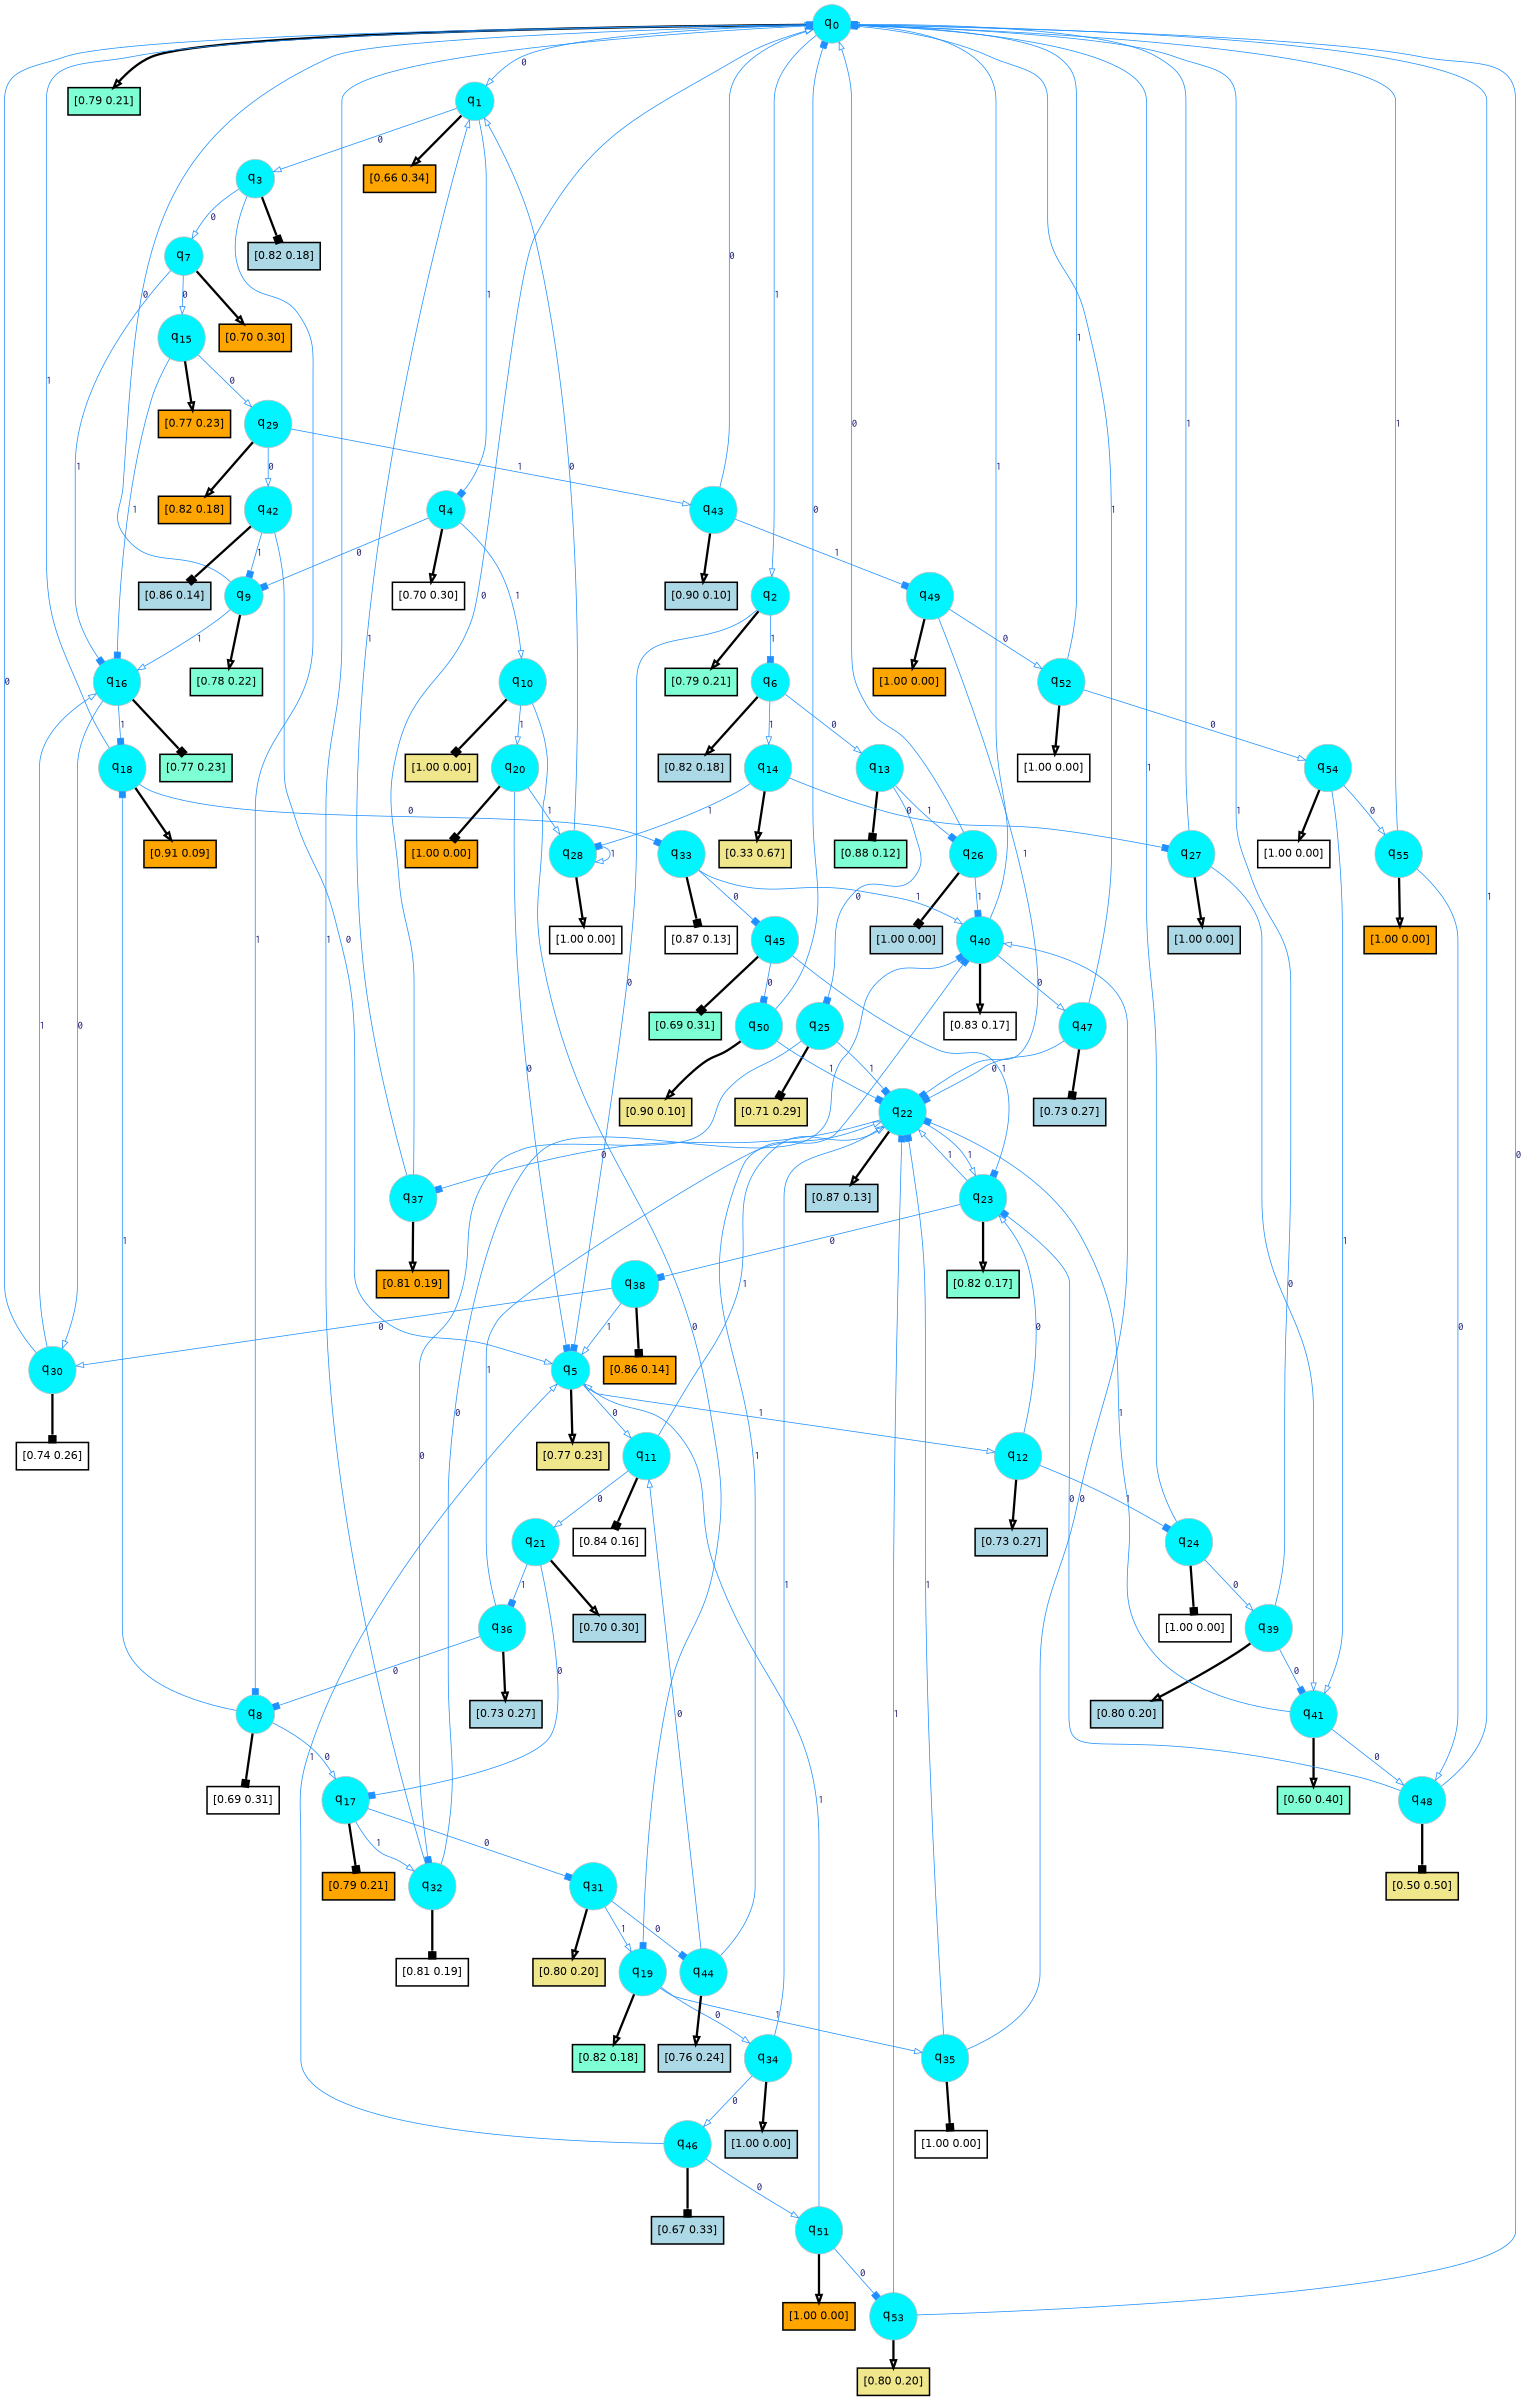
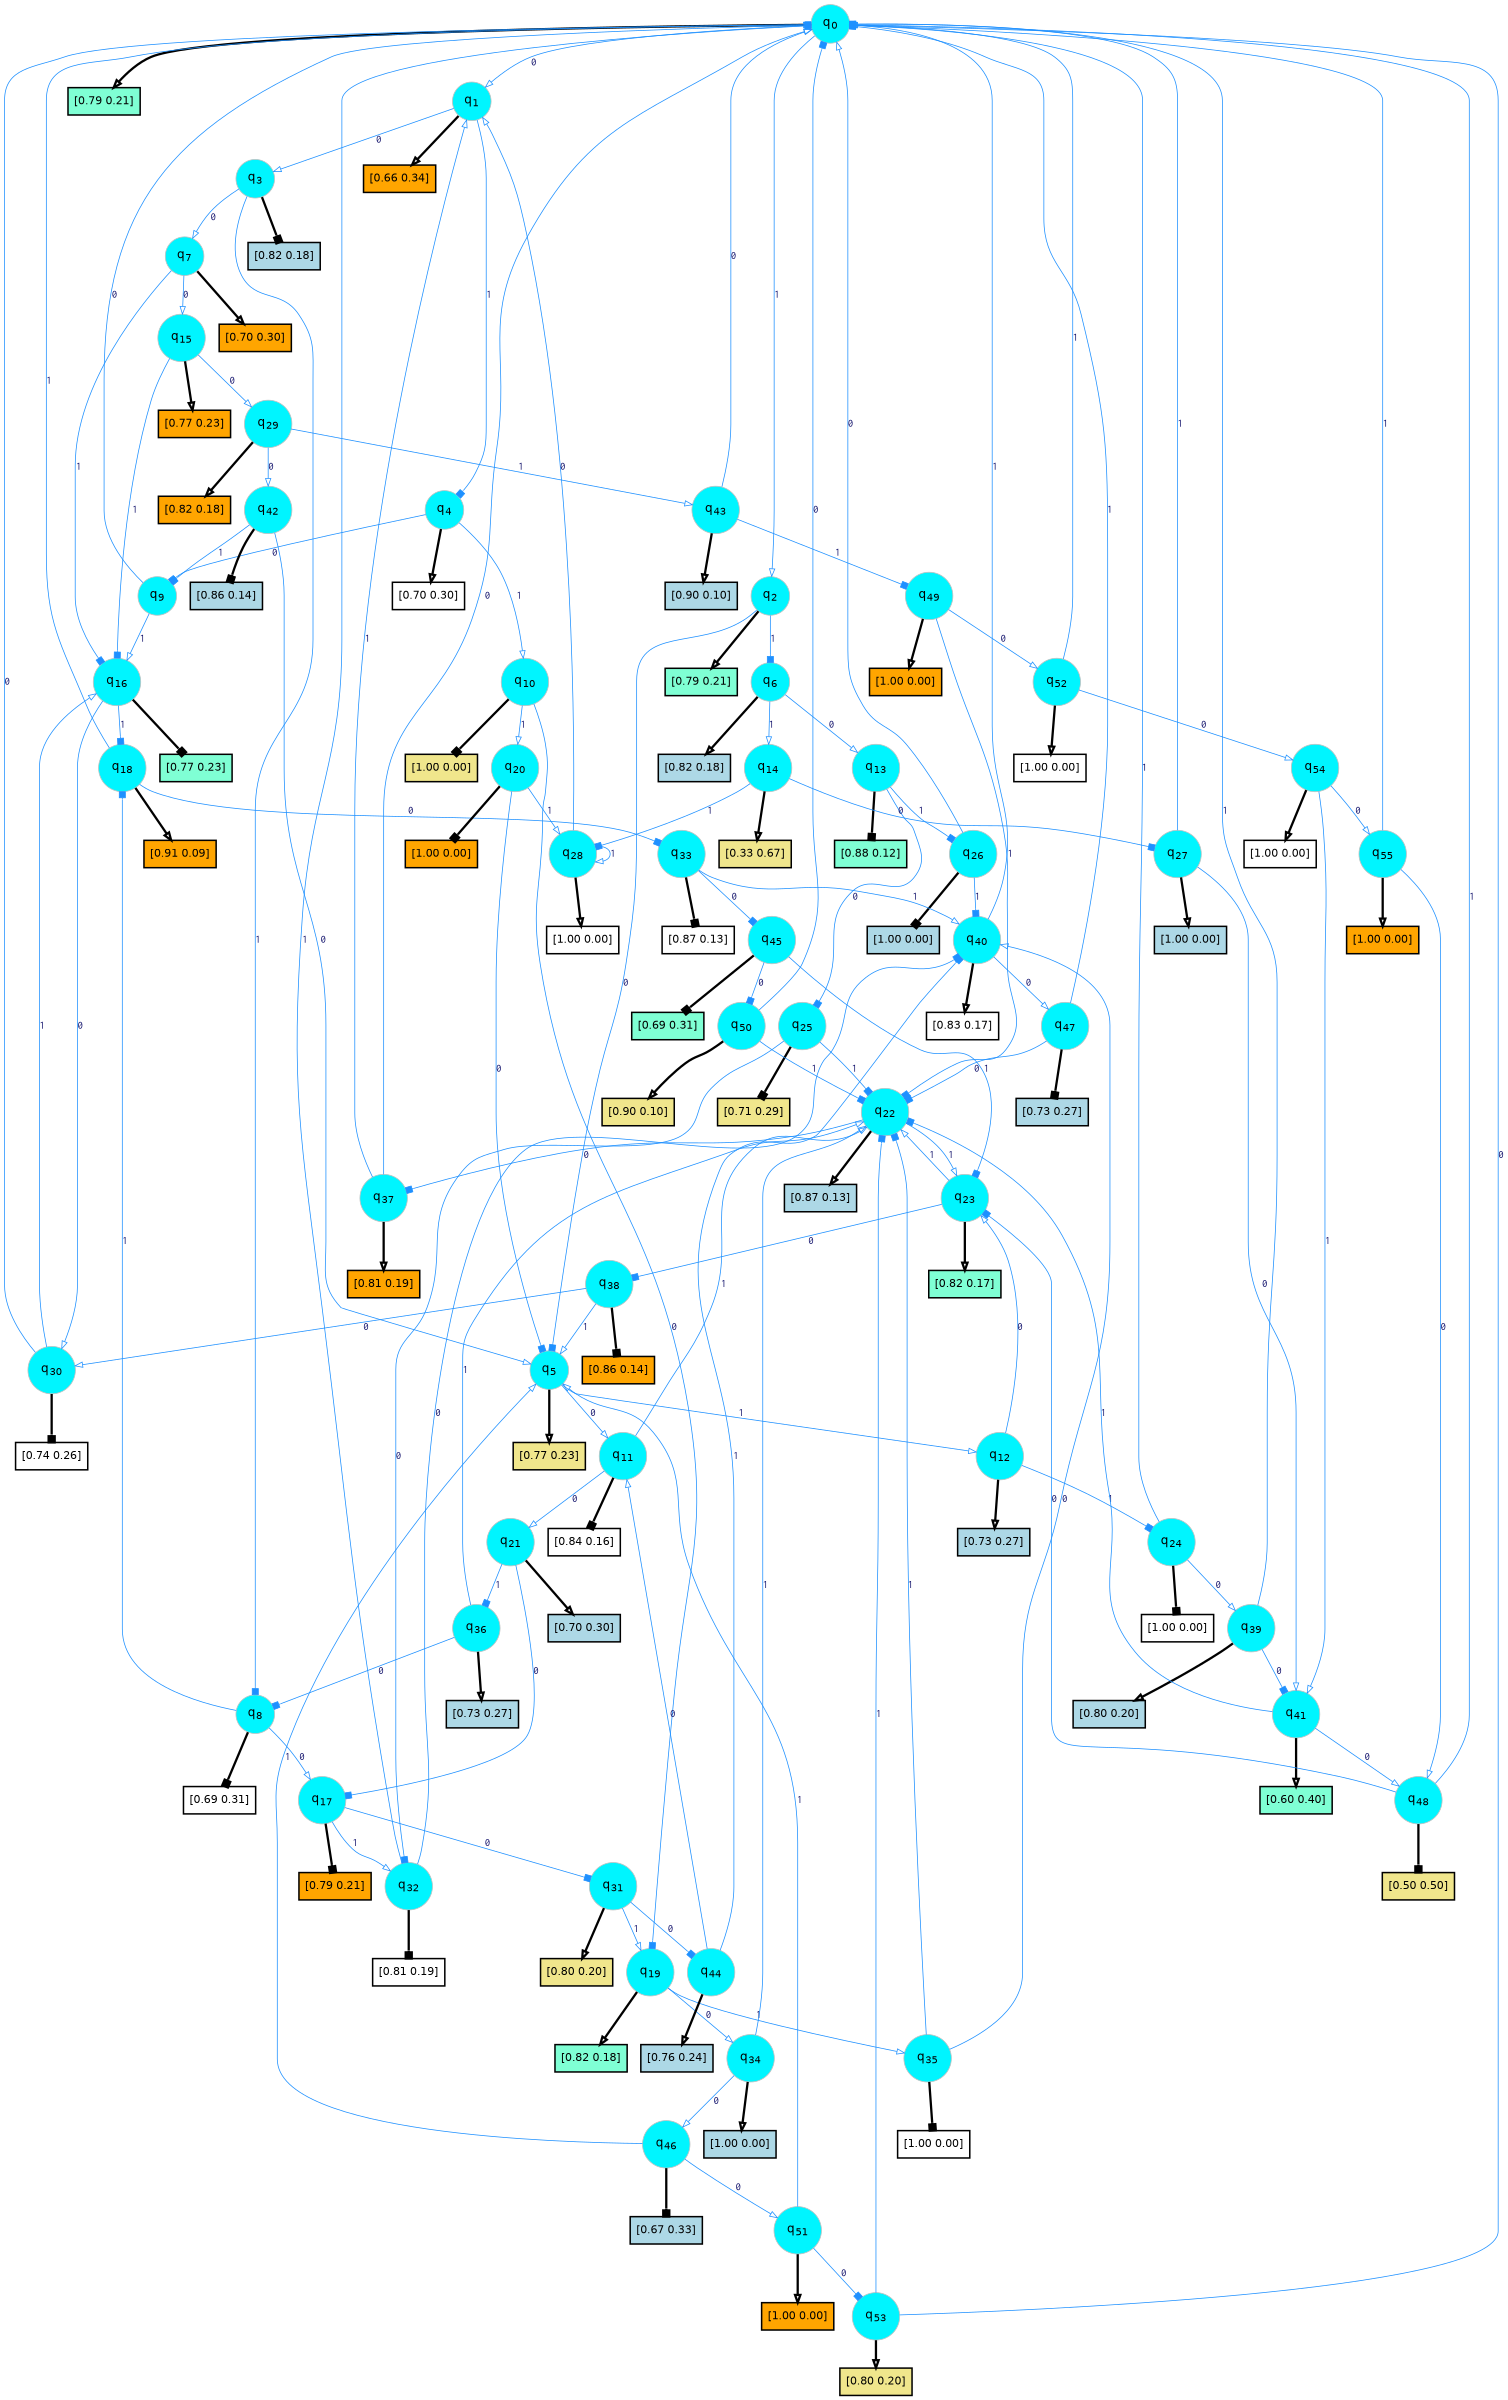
node "[0.78 0.22]": removed
